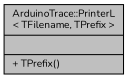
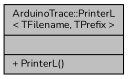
node "ArduinoTrace::PrinterL": text "+ TPrefix()" -> "+ PrinterL()"
